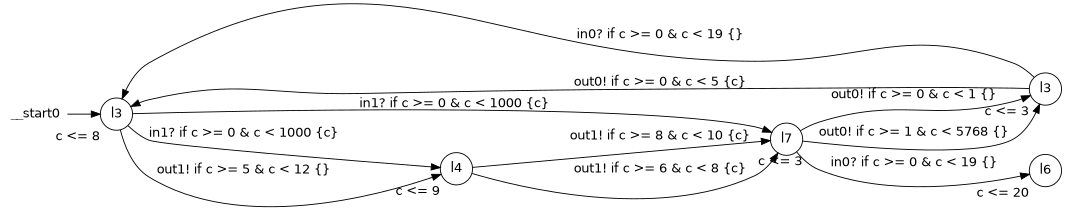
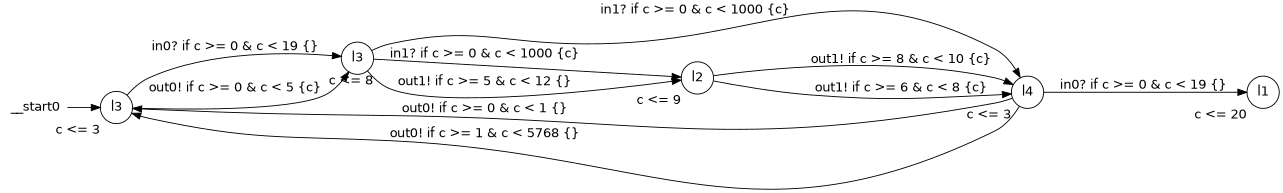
edge "__start0" -> "l3 c <= 8": now "__start0" -> "l3 c <= 3"
node "l7 c <= 3": label "l7 c <= 3" -> "l4 c <= 3"
node "l4 c <= 9": label "l4 c <= 9" -> "l2 c <= 9"
node "l6 c <= 20": label "l6 c <= 20" -> "l1 c <= 20"
